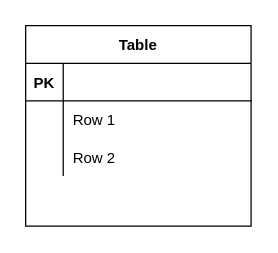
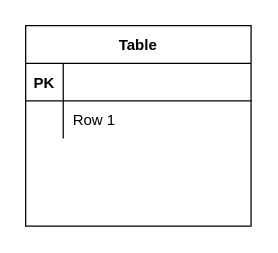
node "Row 2": removed
